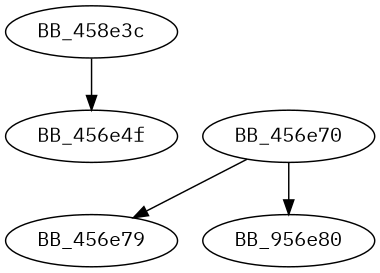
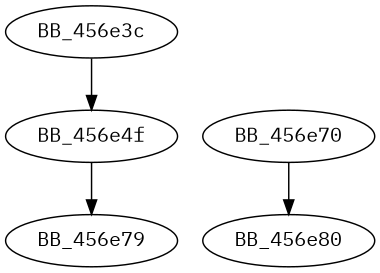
node "BB_458e3c": label "BB_458e3c" -> "BB_456e3c"
edge "BB_456e70" -> "BB_456e79": now "BB_456e4f" -> "BB_456e79"
node "BB_956e80": label "BB_956e80" -> "BB_456e80"
